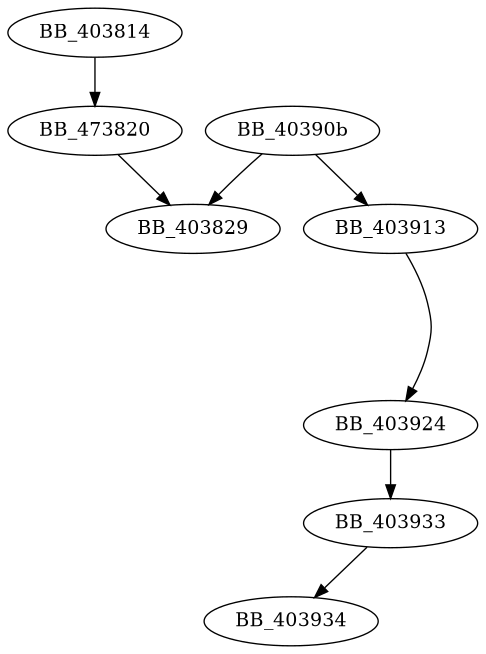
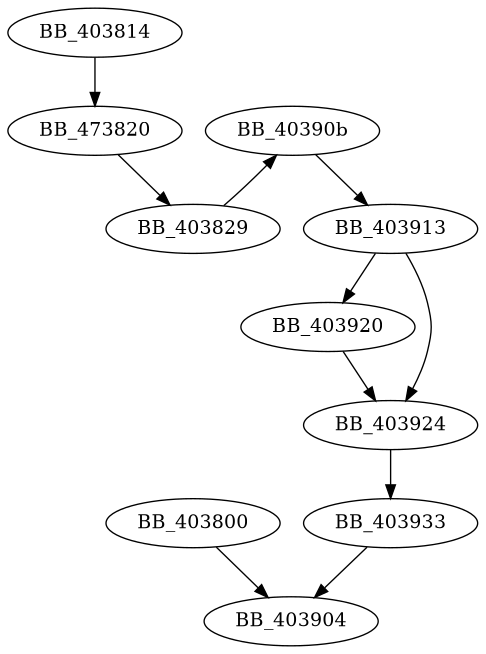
edge "BB_40390b" -> "BB_403829": reversed
node "BB_403920": added
node "BB_403800": added
node "BB_403934": label "BB_403934" -> "BB_403904"
